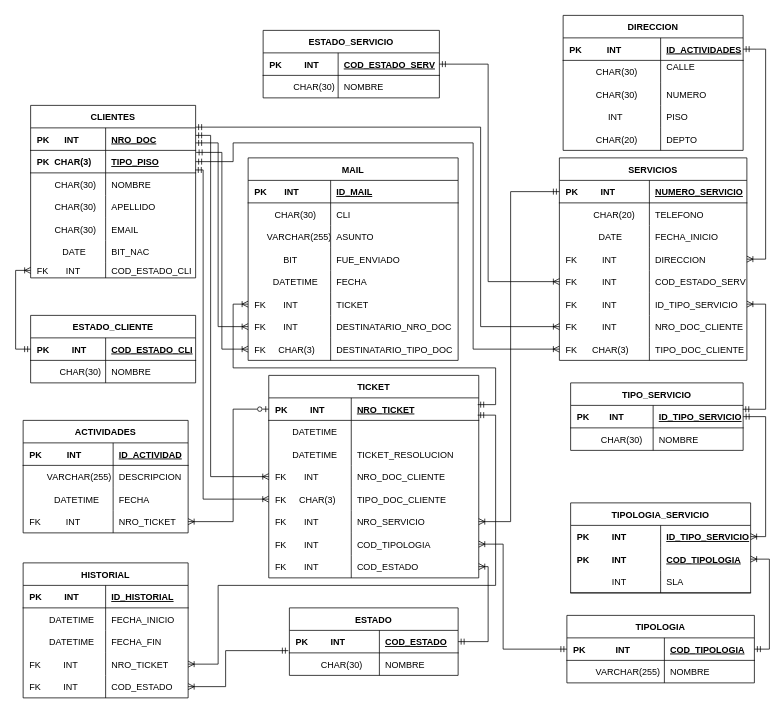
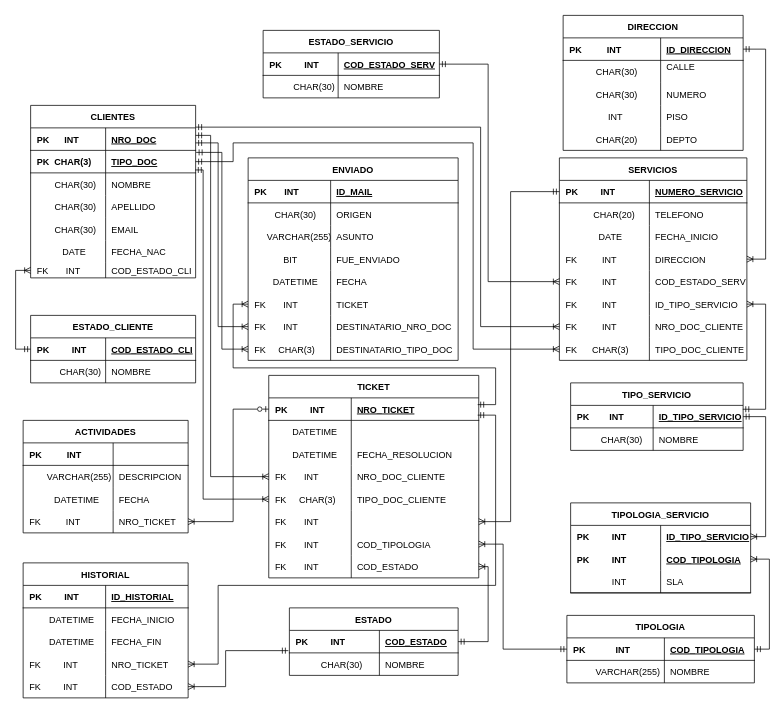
node "ID_ACTIVIDADES": label "ID_ACTIVIDADES" -> "ID_DIRECCION"
node "TIPO_PISO": label "TIPO_PISO" -> "TIPO_DOC"
node "MAIL": label "MAIL" -> "ENVIADO"
node "CLI": label "CLI" -> "ORIGEN"
node "BIT_NAC": label "BIT_NAC" -> "FECHA_NAC"
node "ID_ACTIVIDAD": removed
node "TICKET_RESOLUCION": label "TICKET_RESOLUCION" -> "FECHA_RESOLUCION"
node "NRO_SERVICIO": removed
